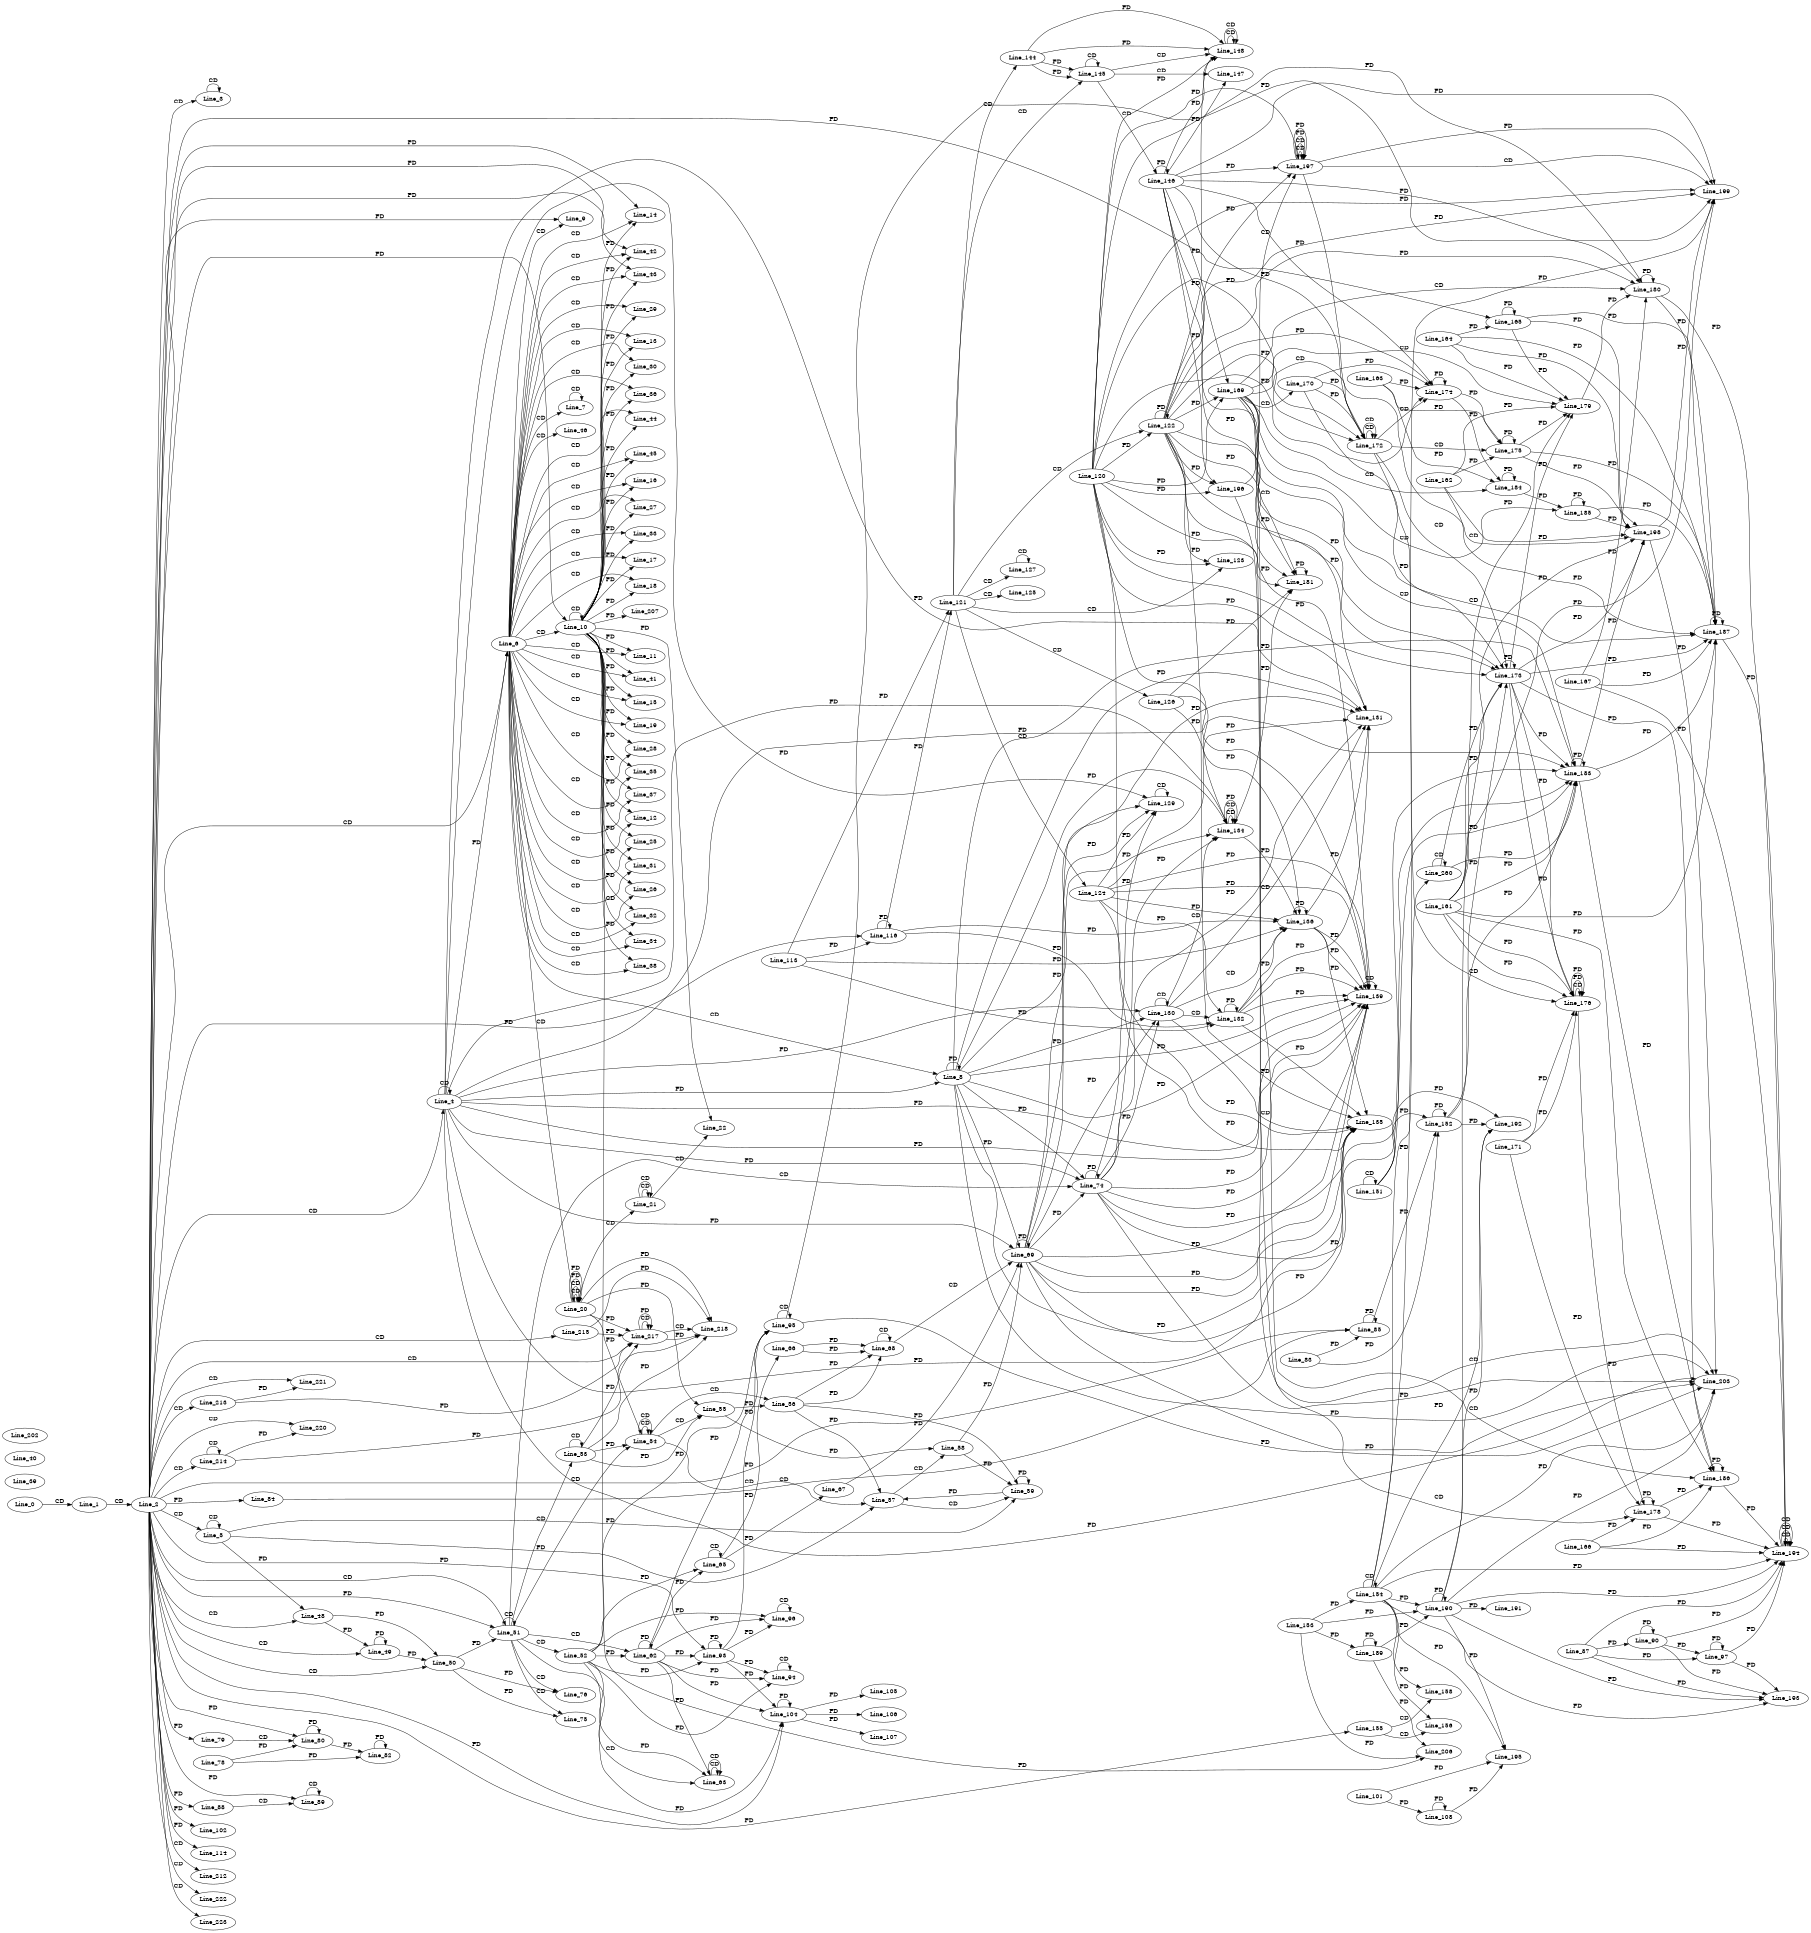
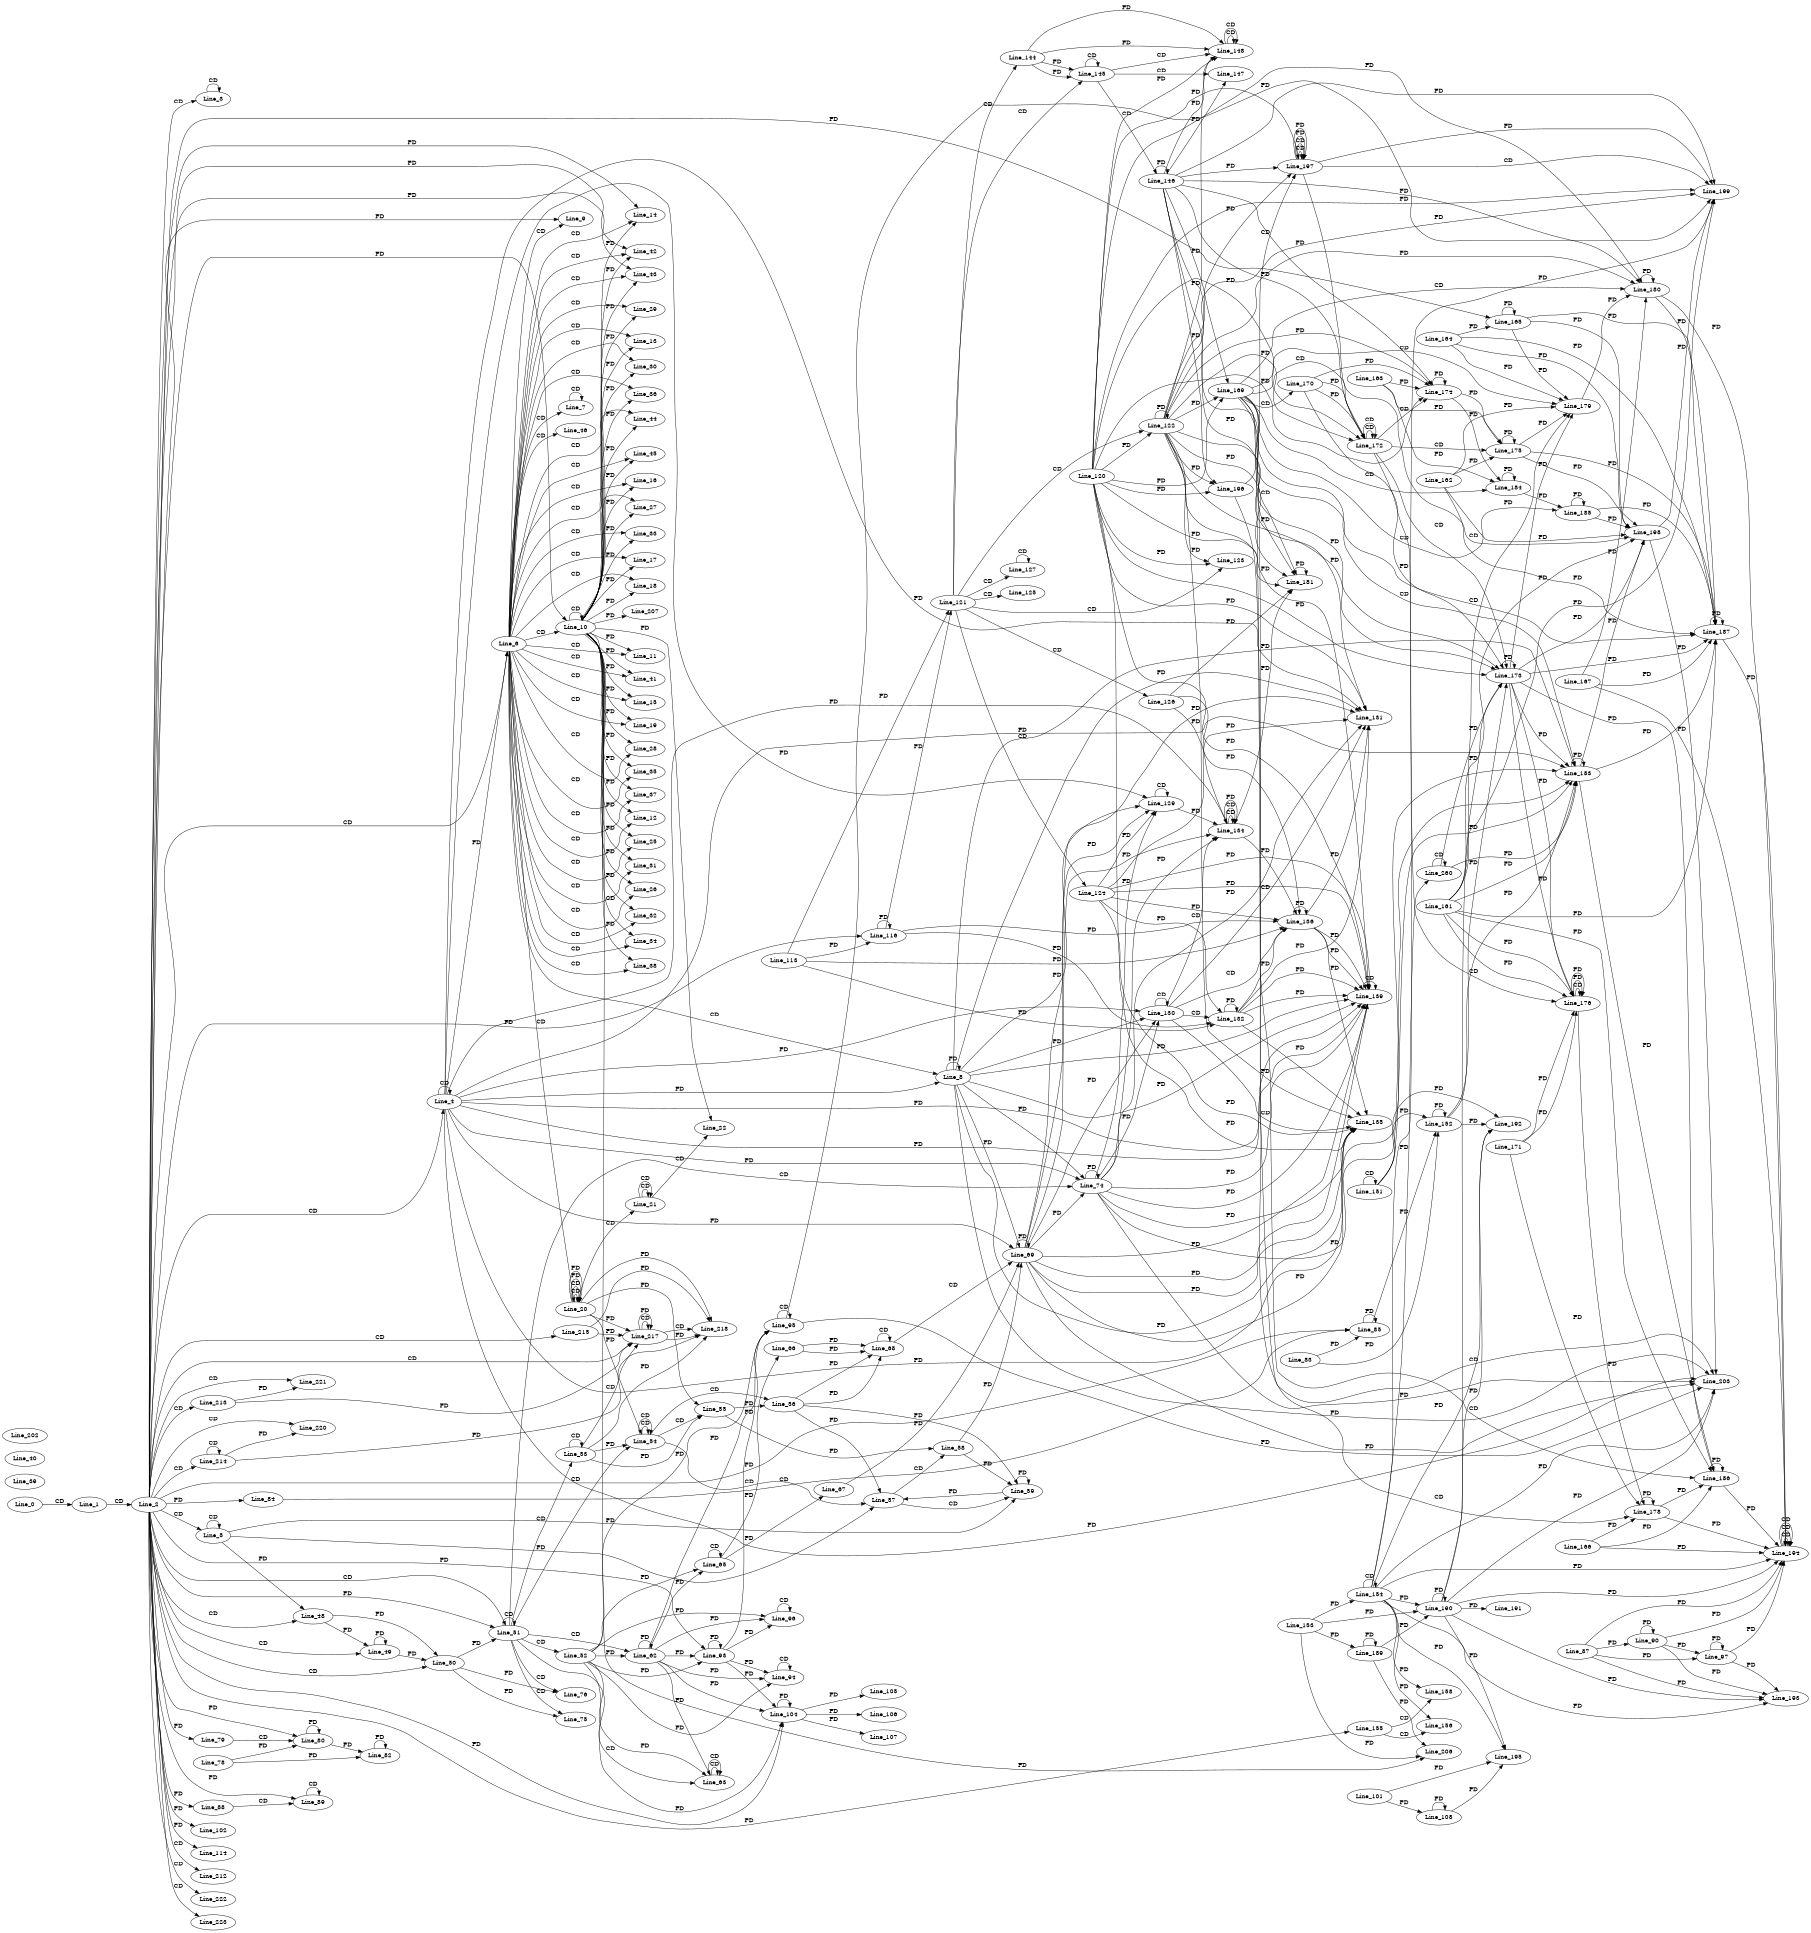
edge "Line_8" -> "Line_134": now "Line_129" -> "Line_134"
edge "Line_53" -> "Line_217": label "FD" -> "CD"
